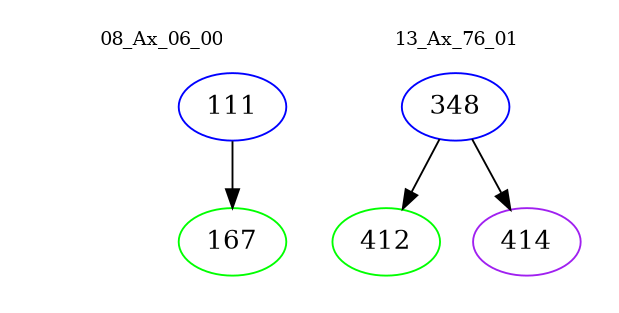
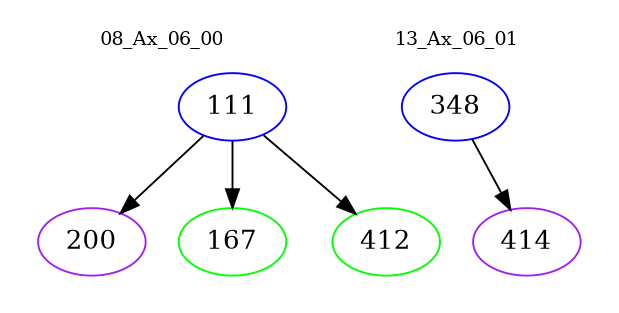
cluster "13_Ax_76_01": label "13_Ax_76_01" -> "13_Ax_06_01"
edge "348" -> "412": now "111" -> "412"
node "200": added
